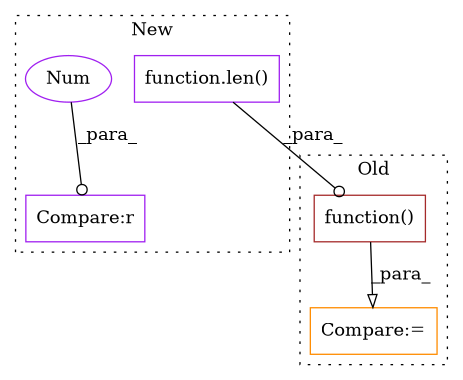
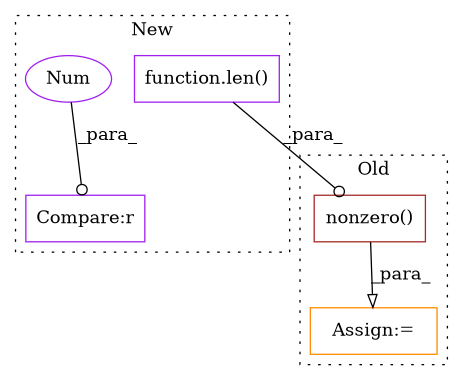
node "function()": label "function()" -> "nonzero()"
node "Compare:=": label "Compare:=" -> "Assign:="
